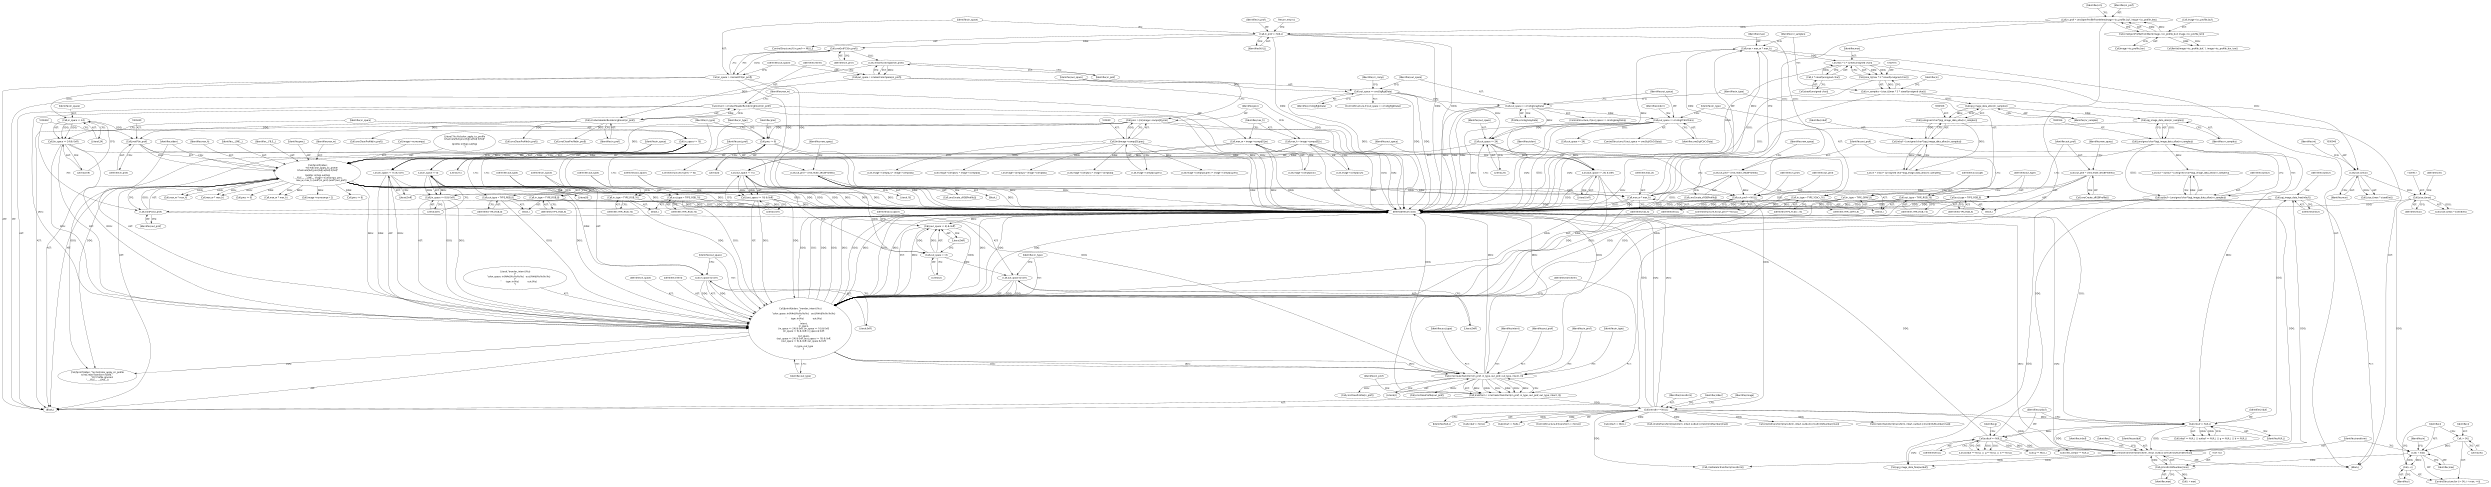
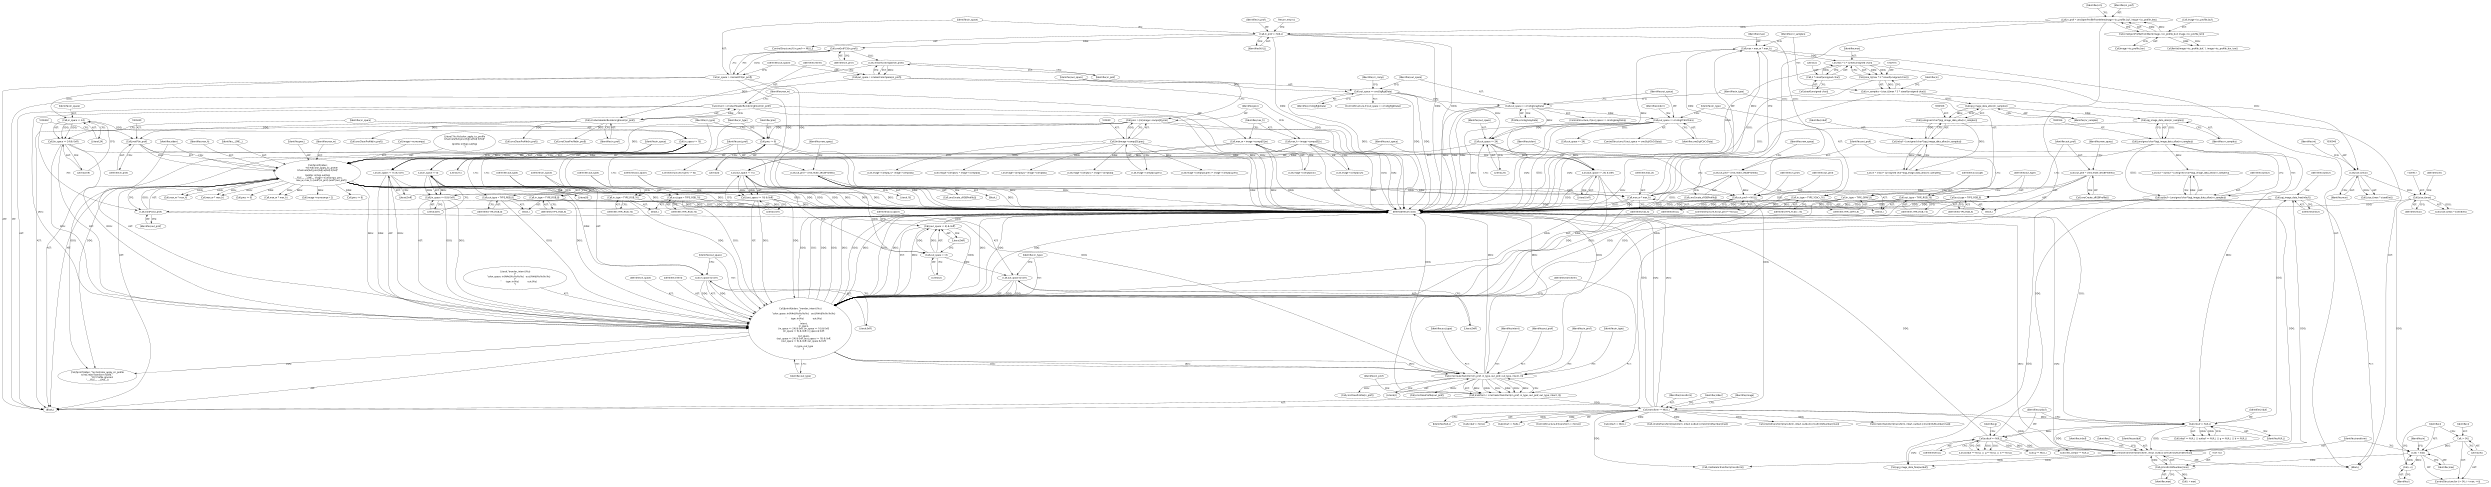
node "(Literal,3)": added
node "(Identifier,__FILE__)": removed
edge "(MethodReturn,void)" -> "(Call,(out_space >> 8) & 0xff)": reversed
node "(Call,trender == NULL)": label "(Call,trender == NULL)" -> "(Call,transform == NULL)"
edge "(Call,++i)" -> "(ControlStructure,for (i = 0U; i < max; ++i))": now "(Literal,0U)" -> "(ControlStructure,for (i = 0U; i < max; ++i))"
